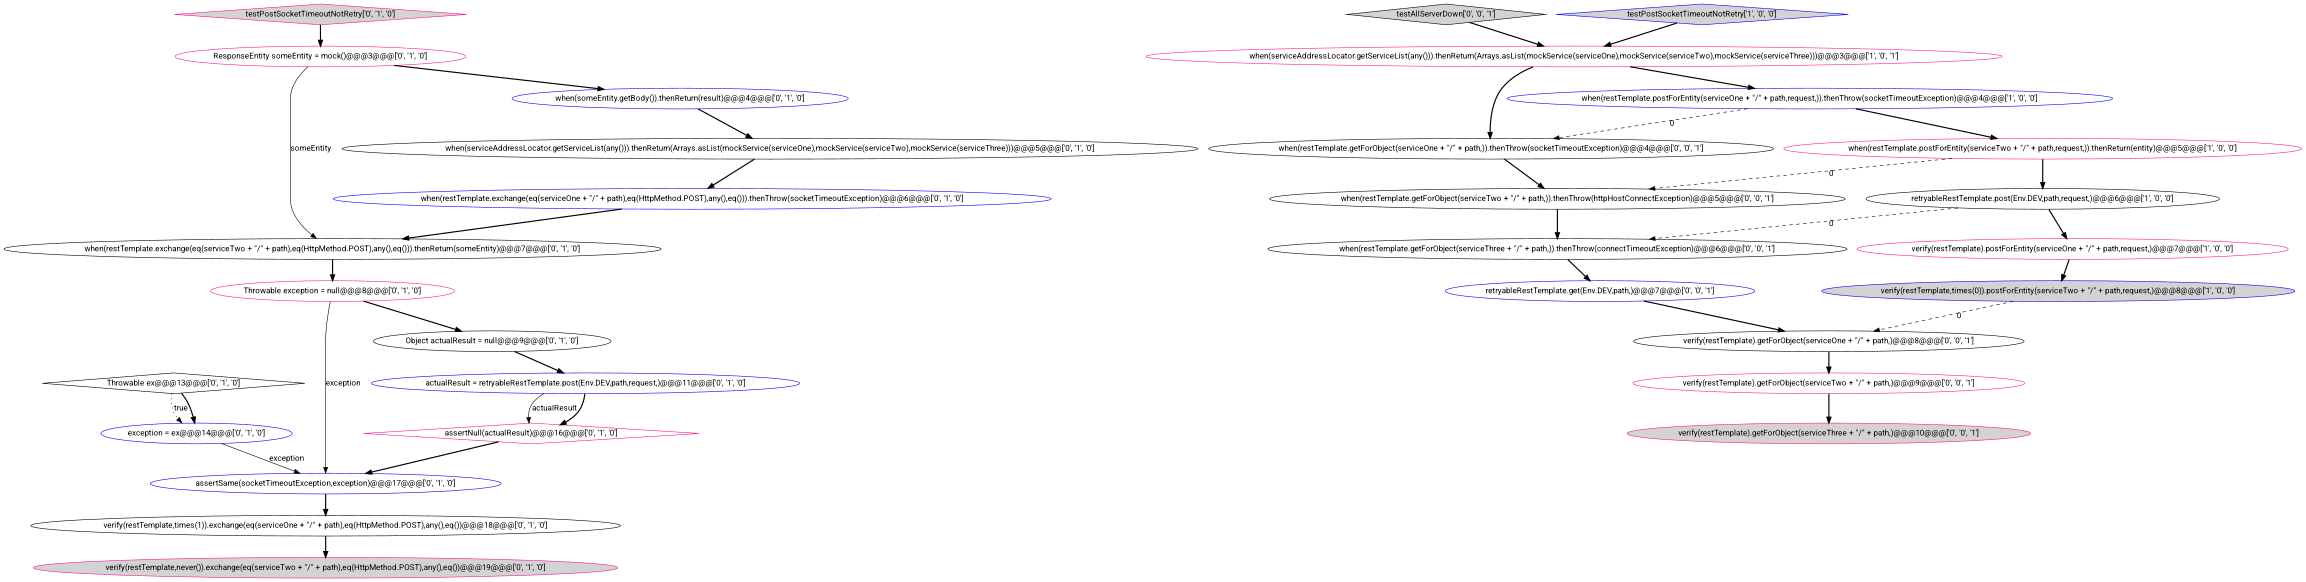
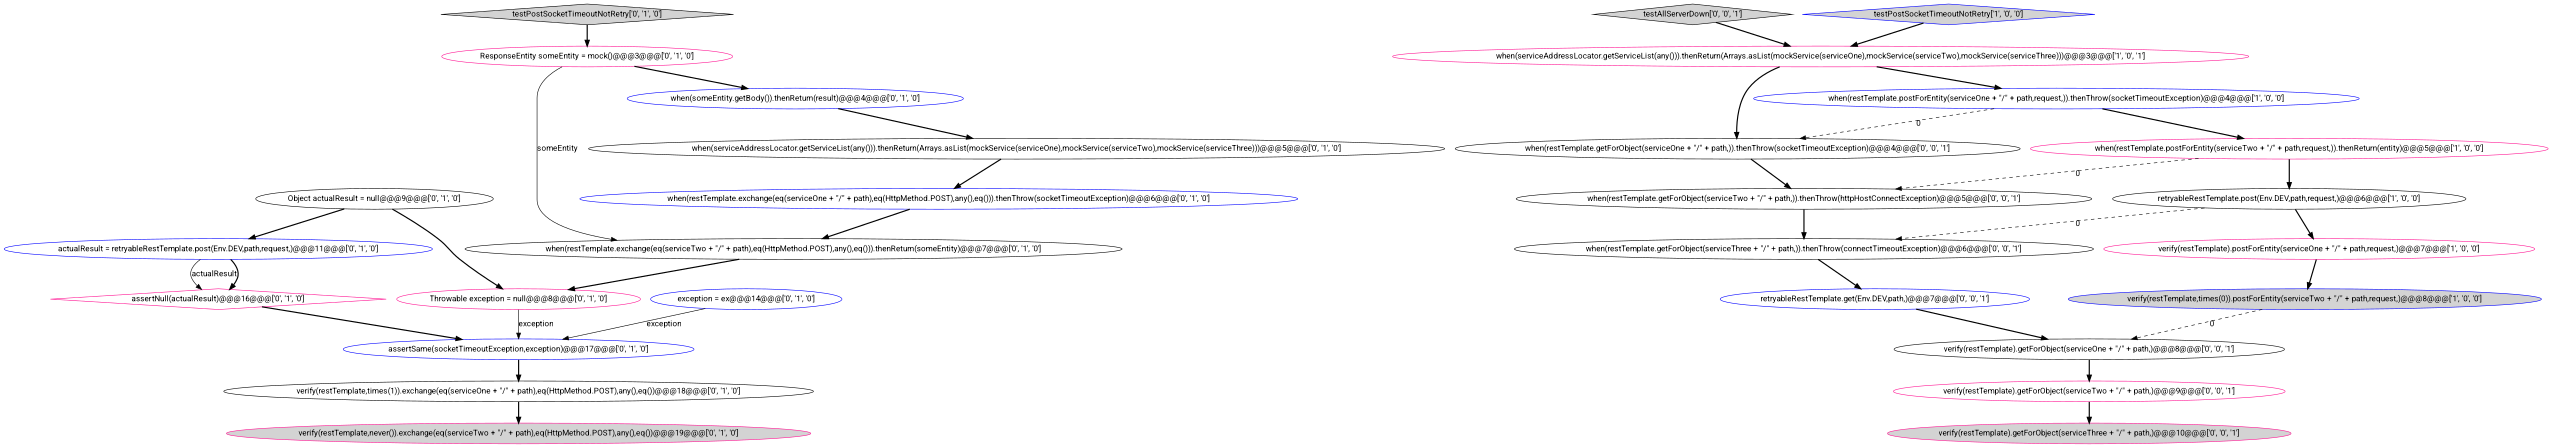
node "testPostSocketTimeoutNotRetry['0', '1', '0']": color deeppink -> black
edge "Throwable exception = null@@@8@@@['0', '1', '0']" -> "Object actualResult = null@@@9@@@['0', '1', '0']": reversed
node "Throwable ex@@@13@@@['0', '1', '0']": removed
